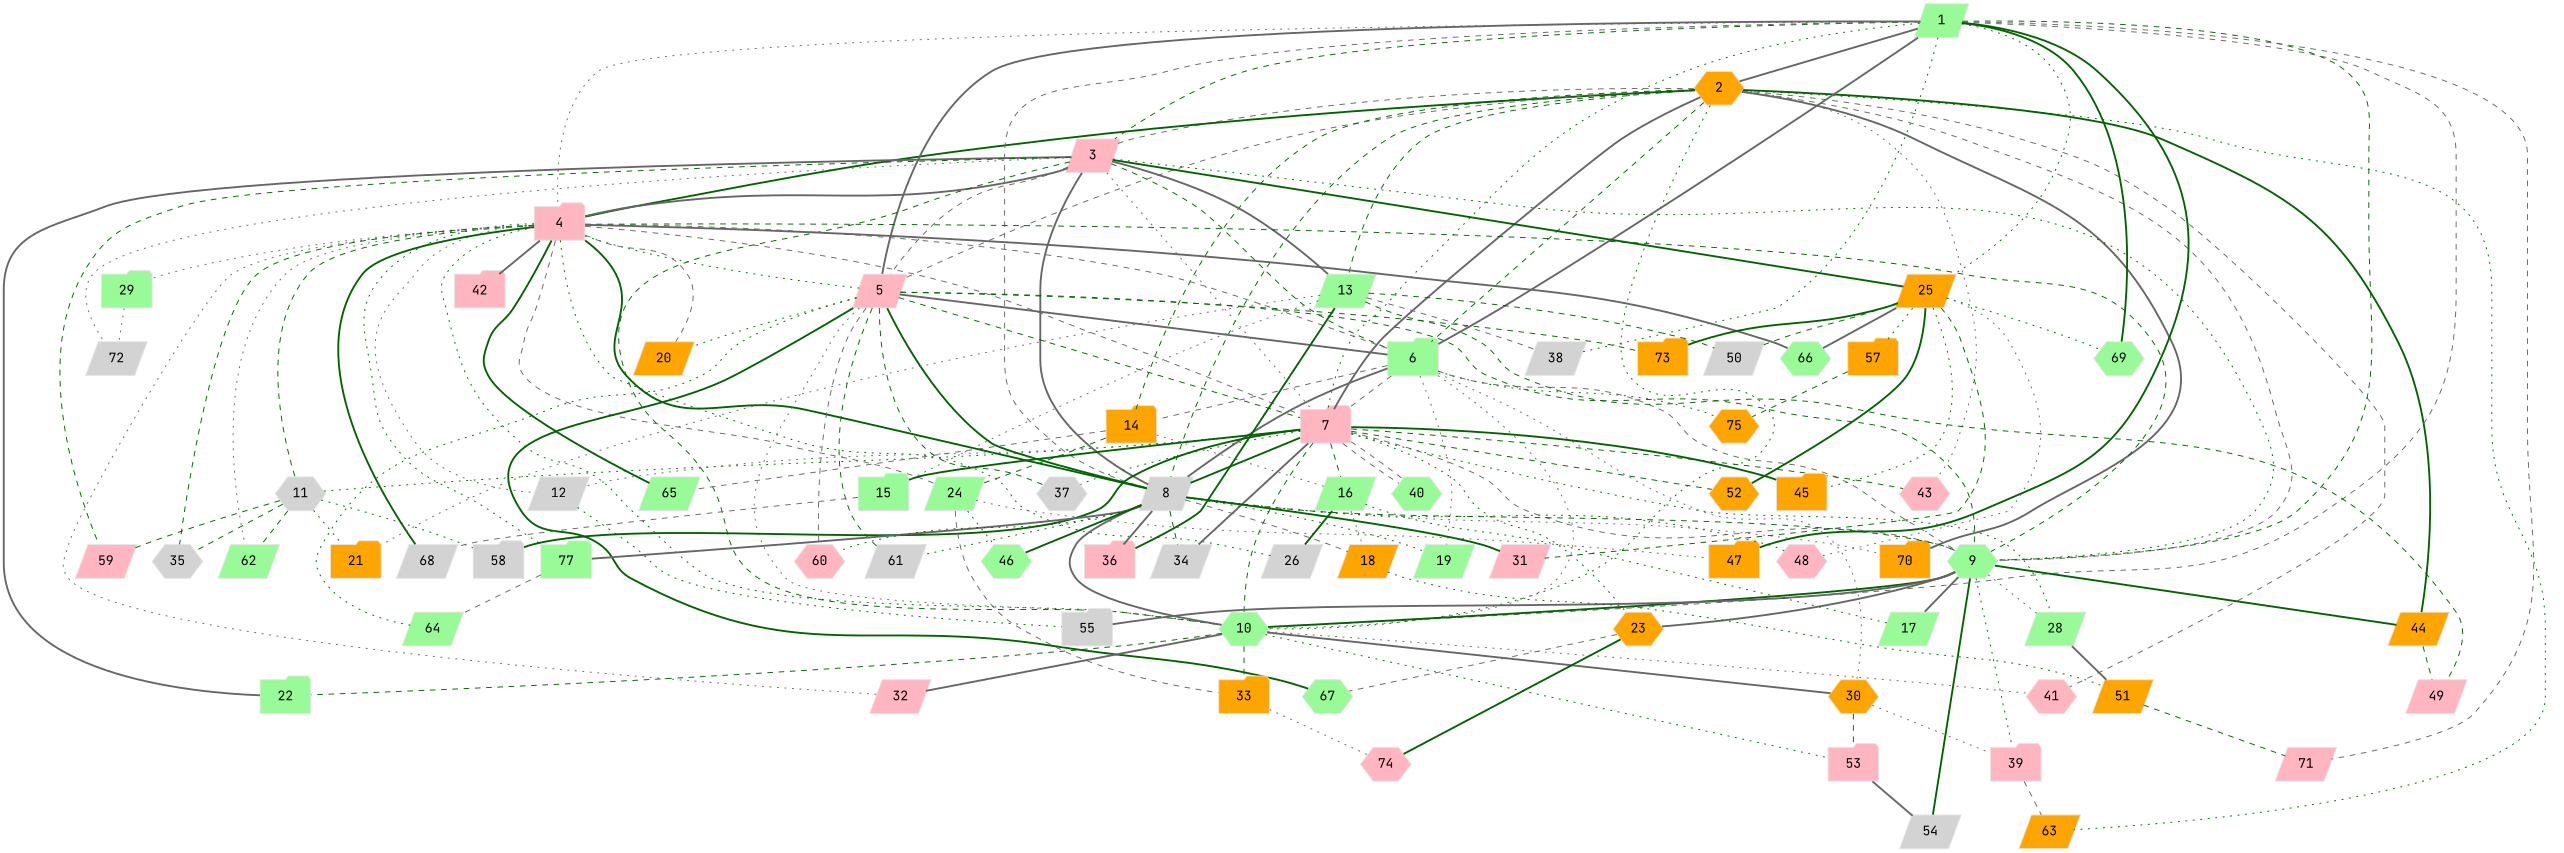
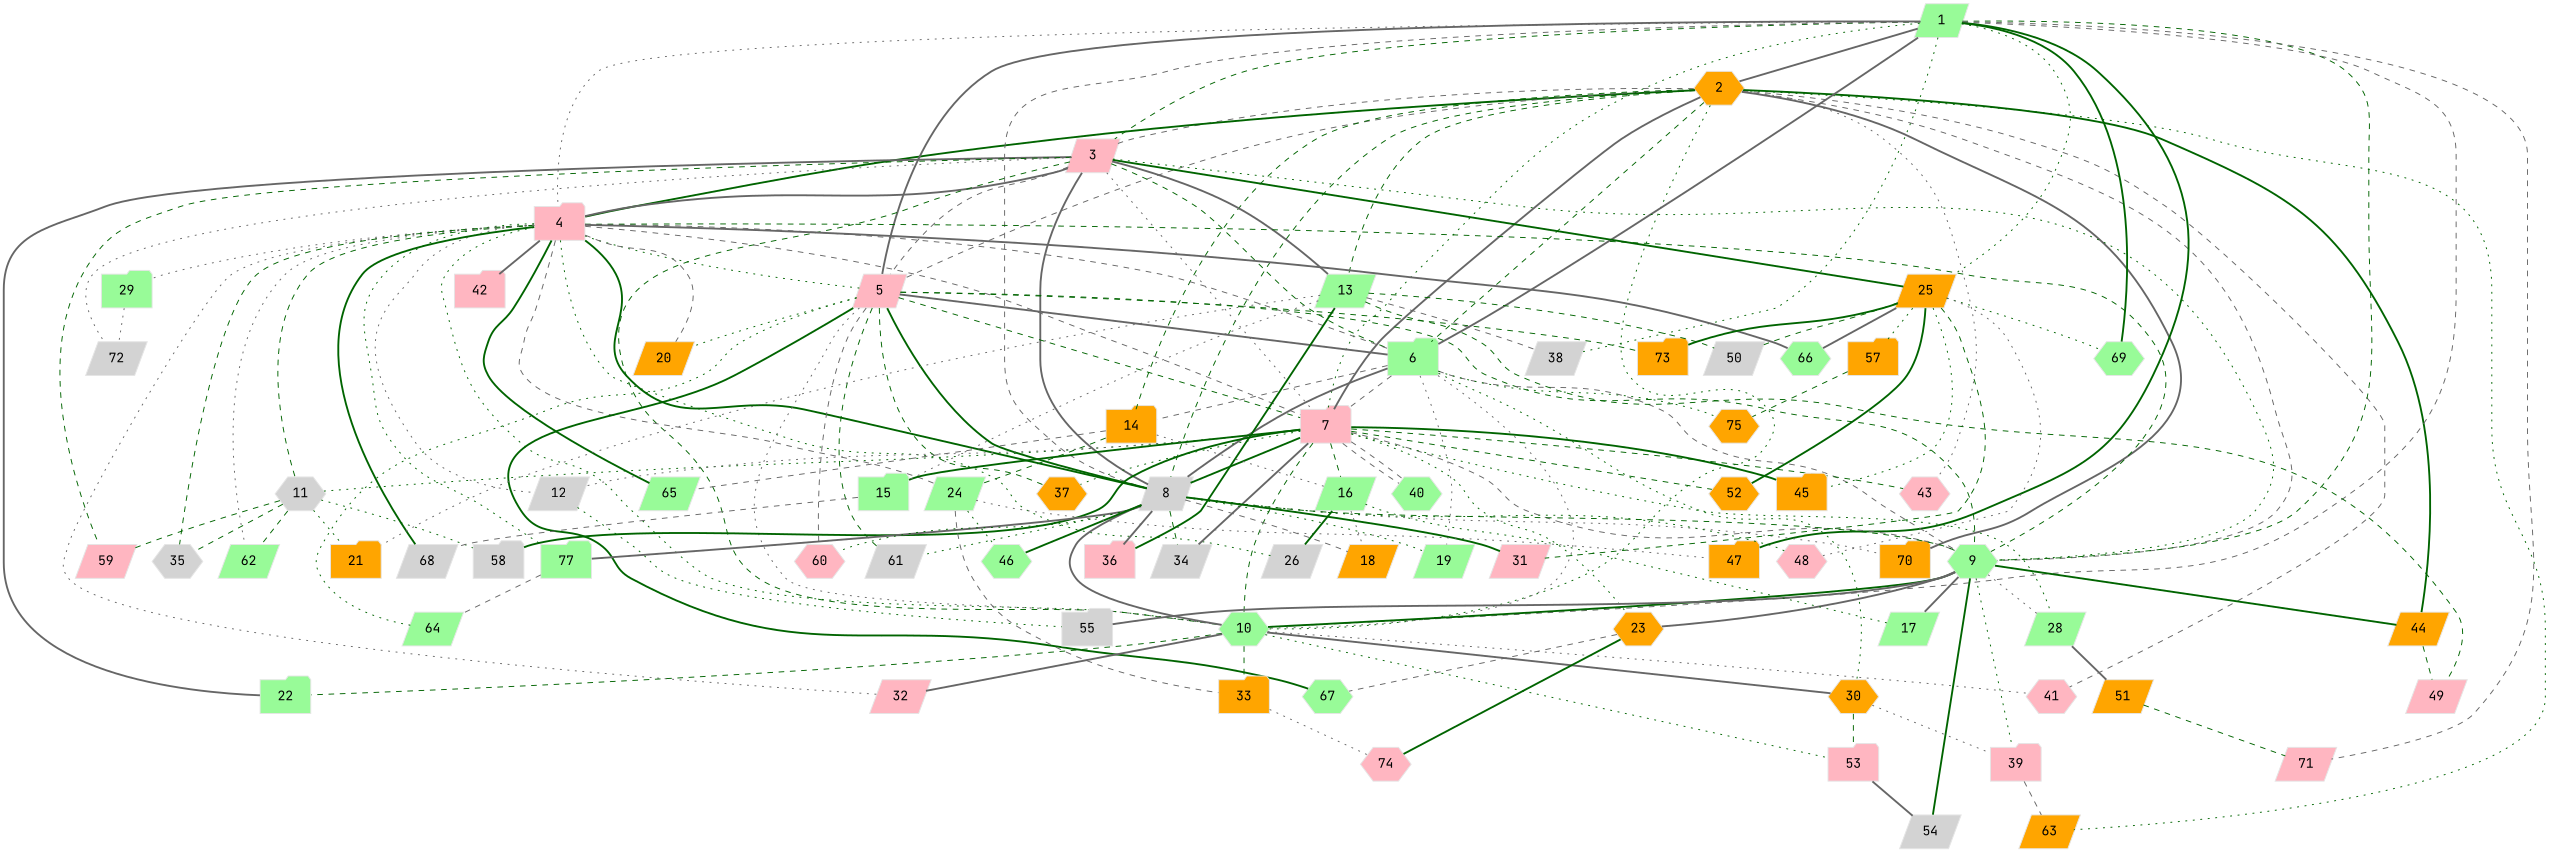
edge "6" -- "30": color gray40 -> darkgreen
node "37": fillcolor lightgrey -> orange
edge "18" -- "51": removed
